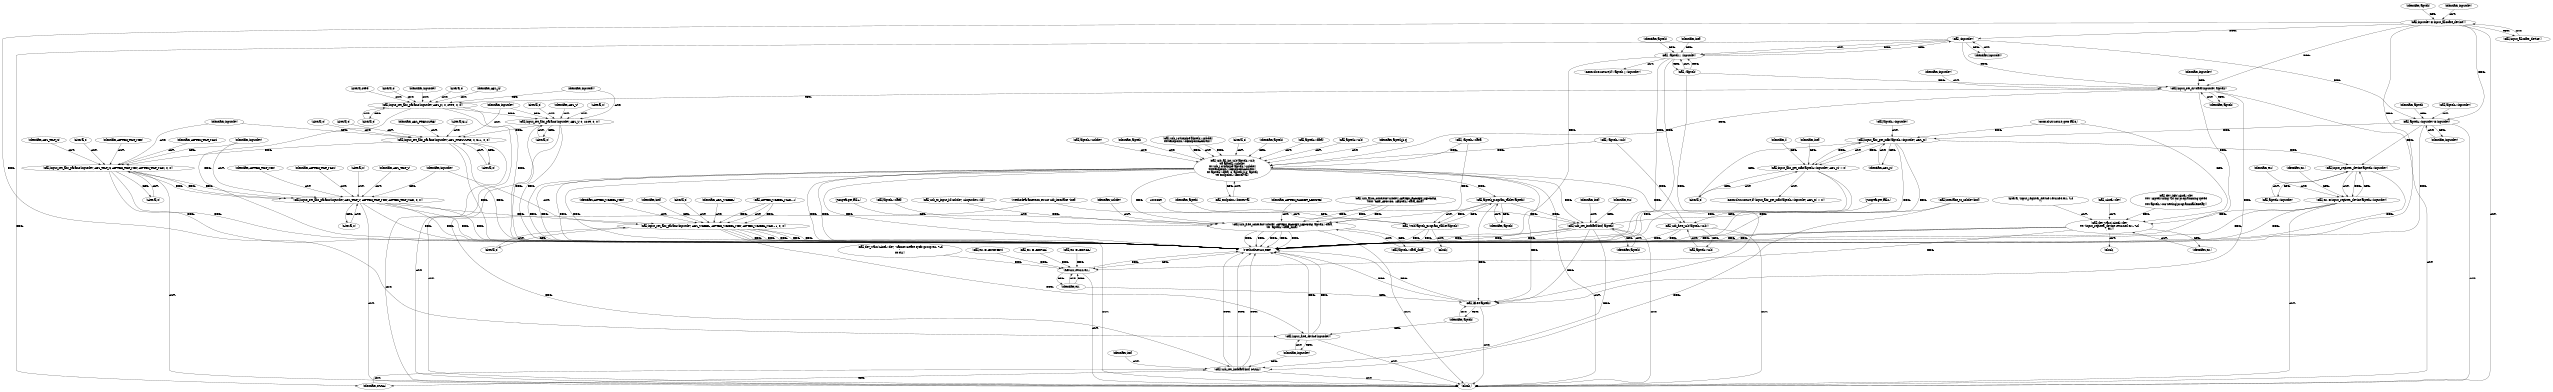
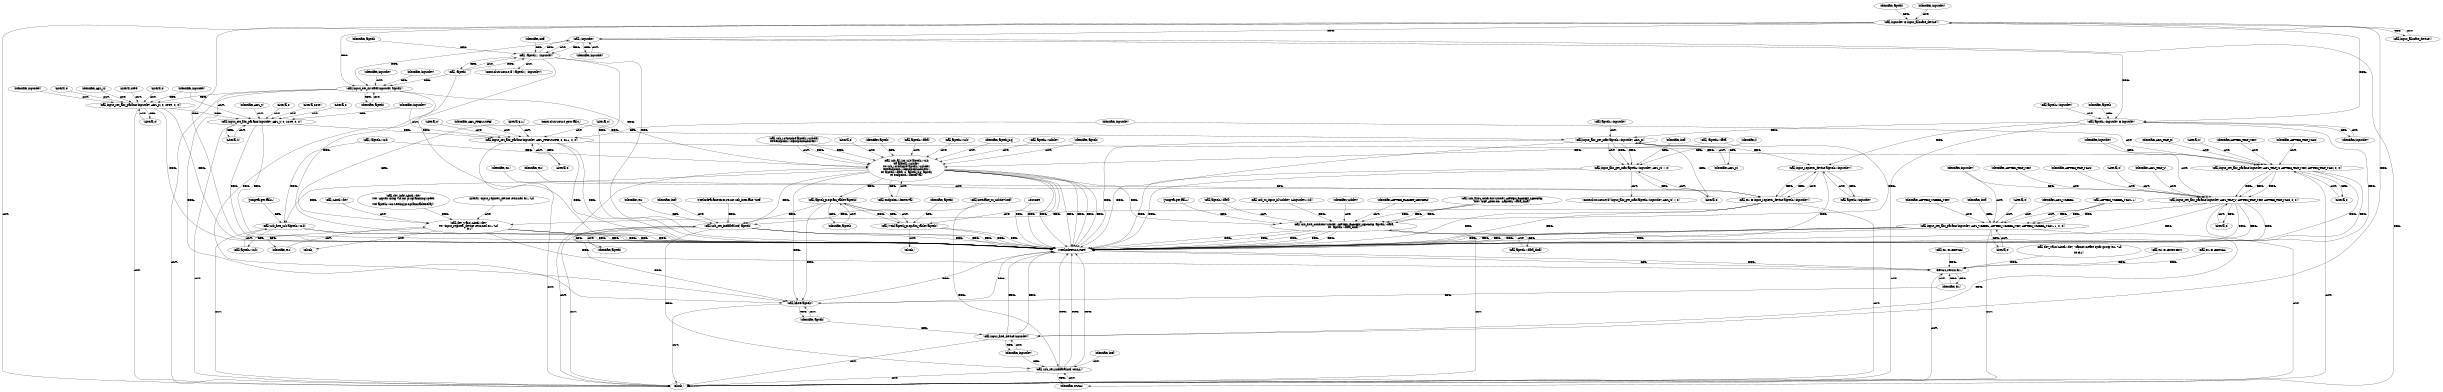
node "(Literal,2249)": added
edge "(MethodParameterIn,struct usb_interface *intf)" -> "(Call,usb_set_intfdata(intf, NULL))": removed, label "DDG:"
